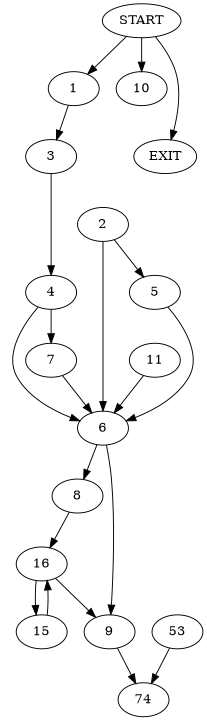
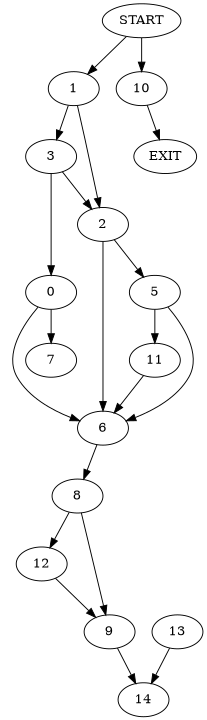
edge "START" -> "EXIT": now "10" -> "EXIT"
edge "1" -> "2": added
edge "3" -> "2": added
node "4": label "4" -> "0"
edge "5" -> "11": added
edge "7" -> "6": removed
edge "6" -> "9": now "8" -> "9"
node "16": label "16" -> "12"
node "15": removed
node "53": label "53" -> "13"
node "74": label "74" -> "14"
